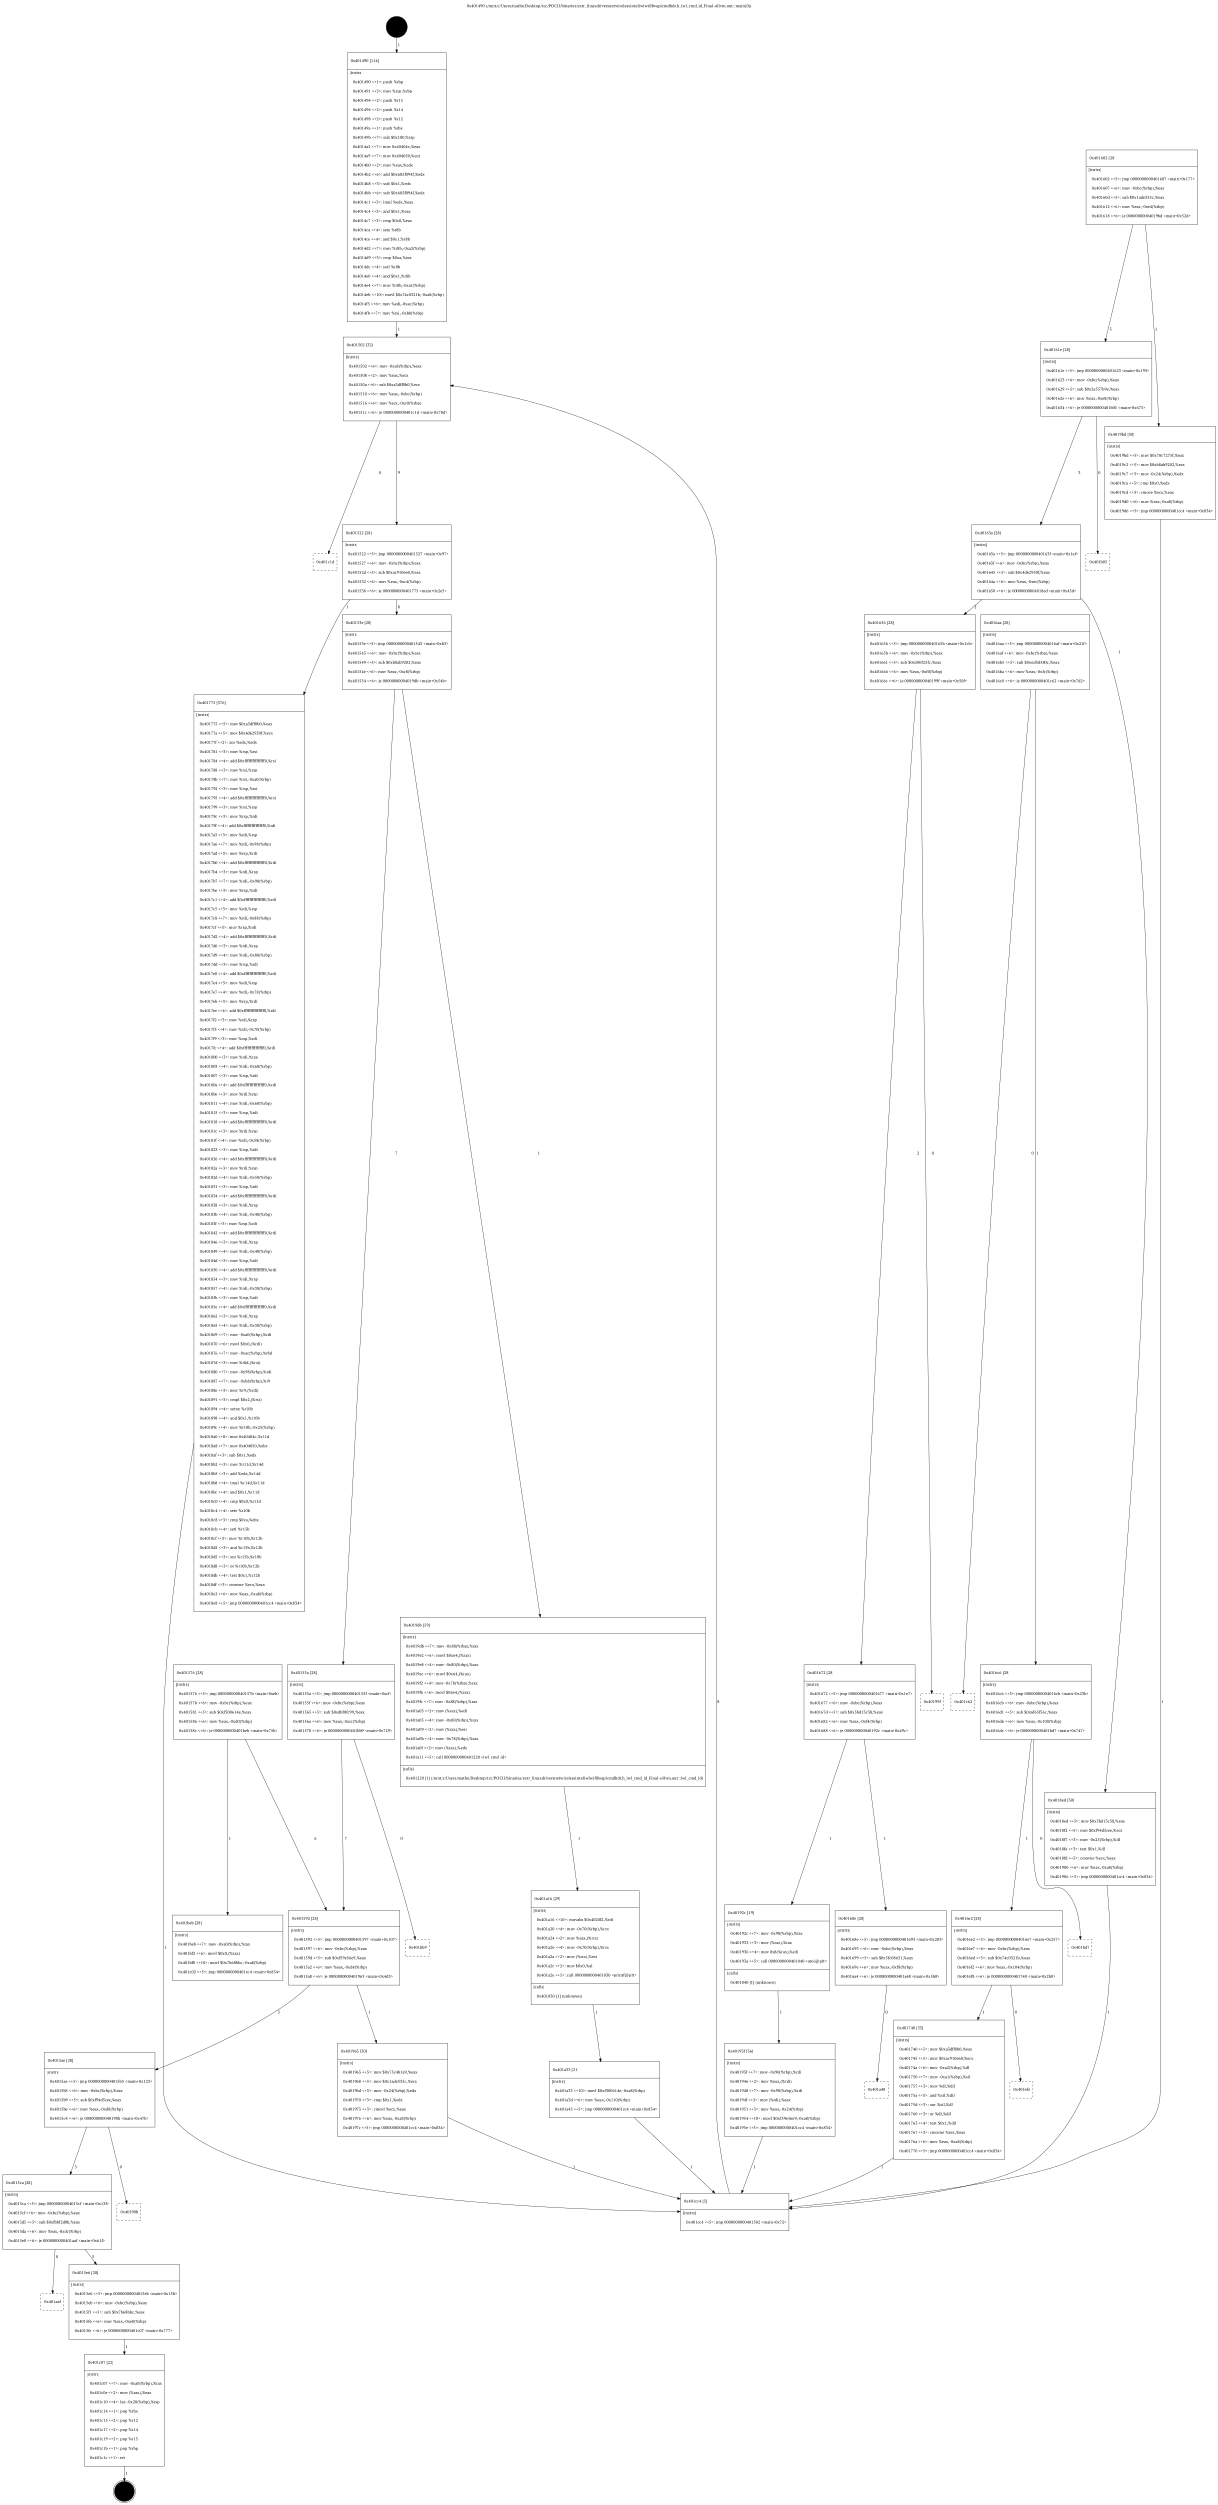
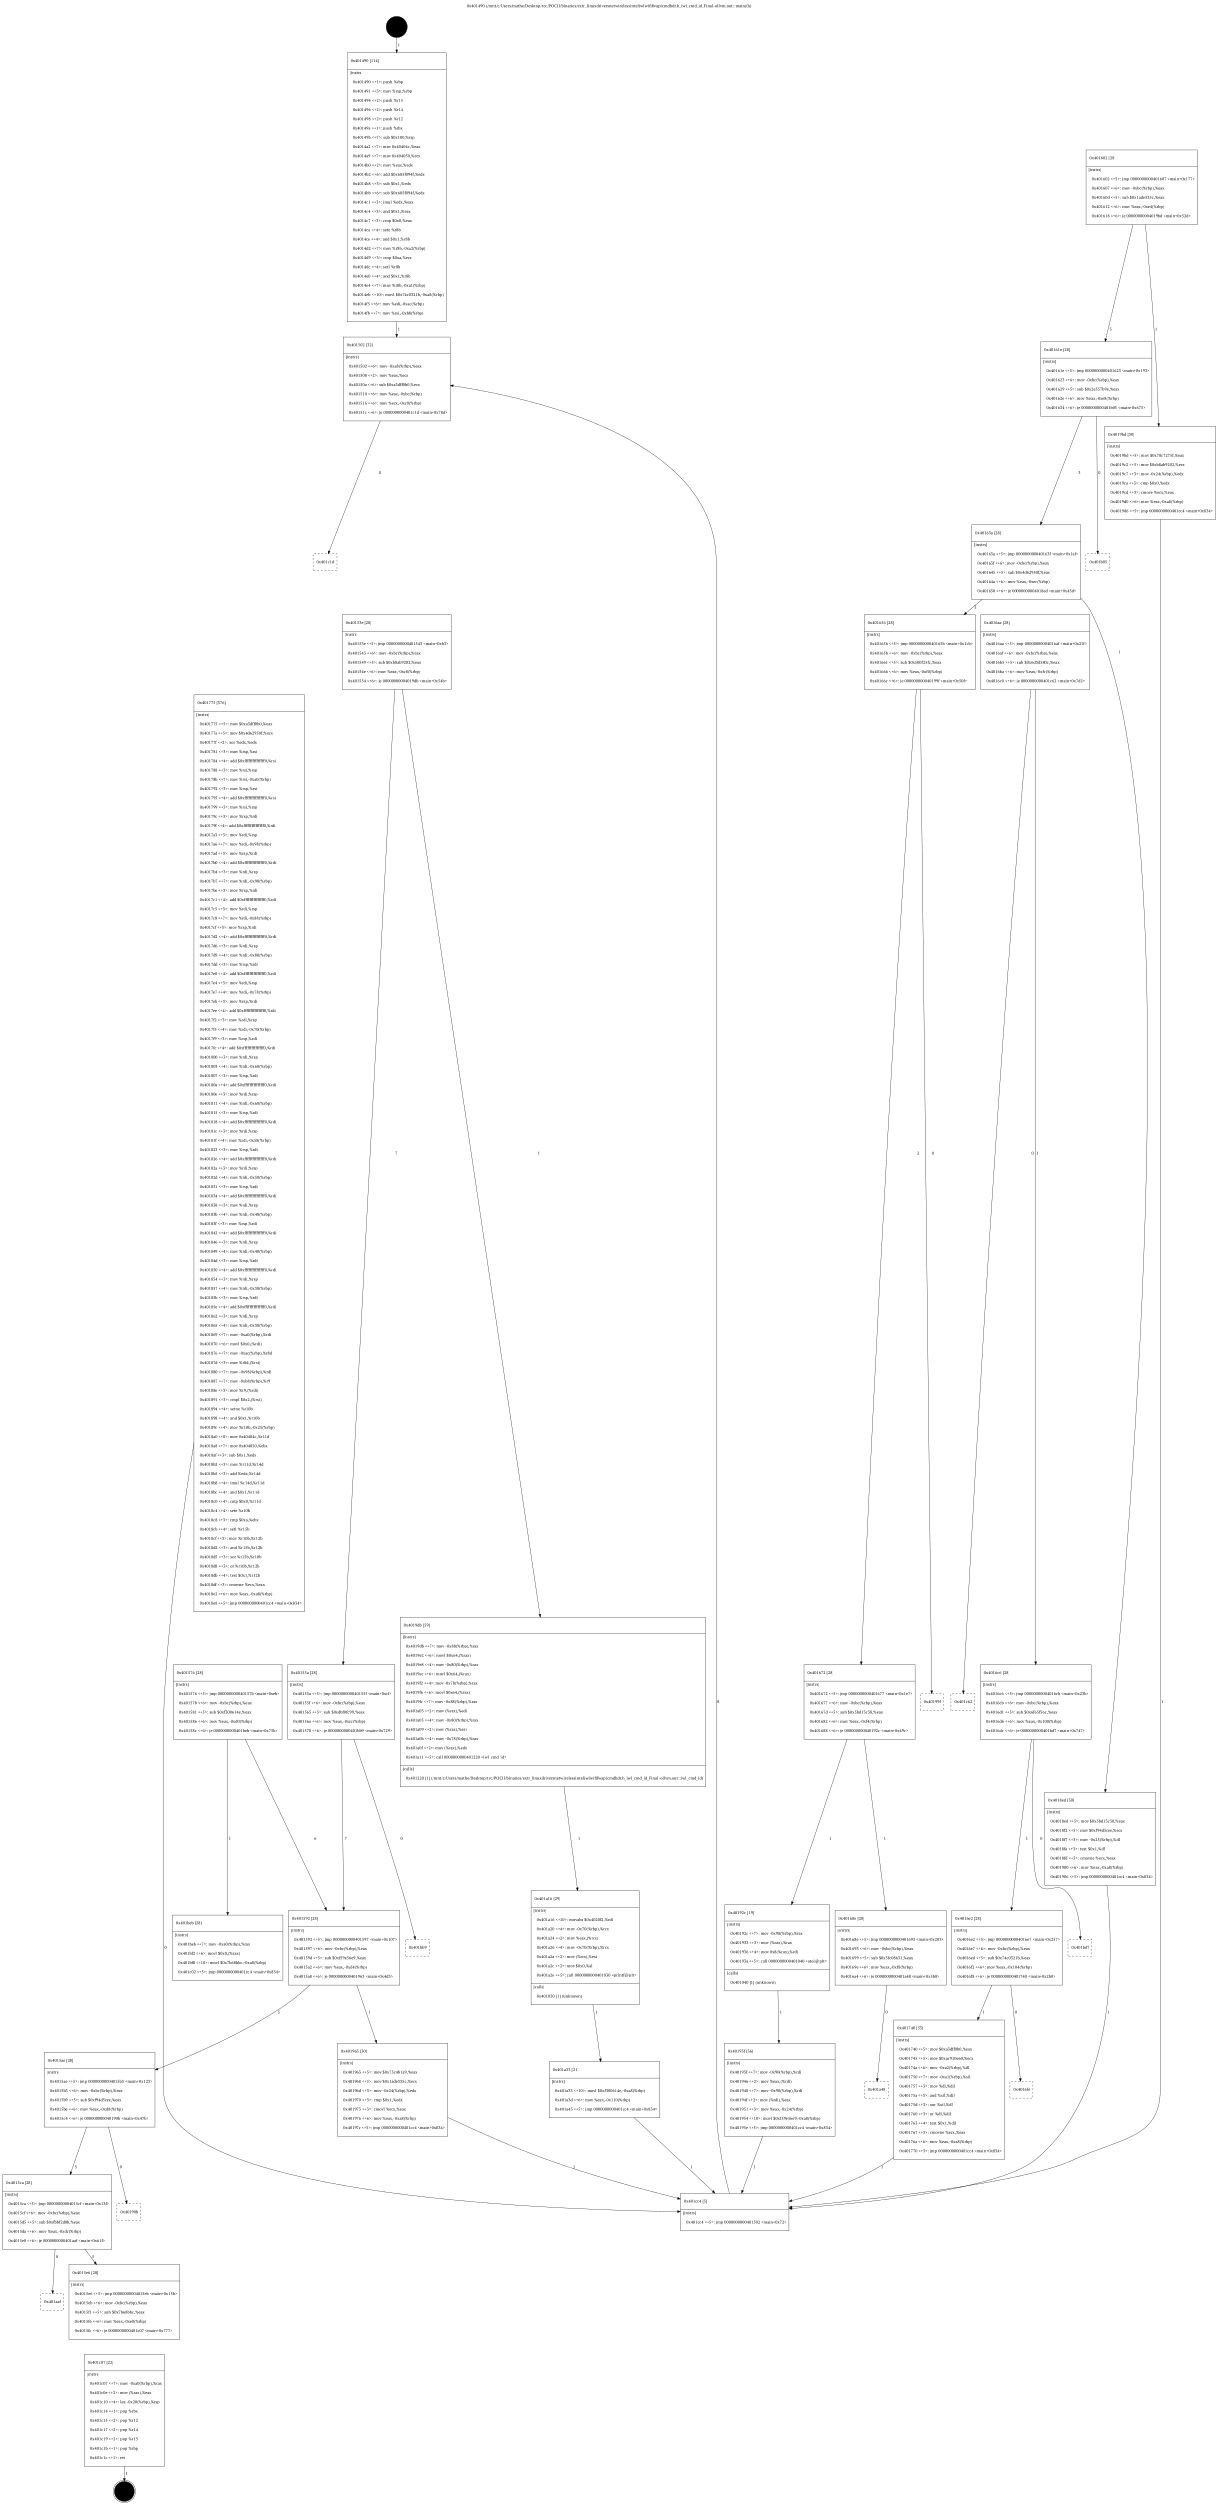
node "0x401522 [28]": removed
edge "0x401775 [376]" -> "0x401cc4 [5]": label " 1" -> " 0"
edge "0x4015e6 [28]" -> "0x401c07 [22]": removed, label "1"
